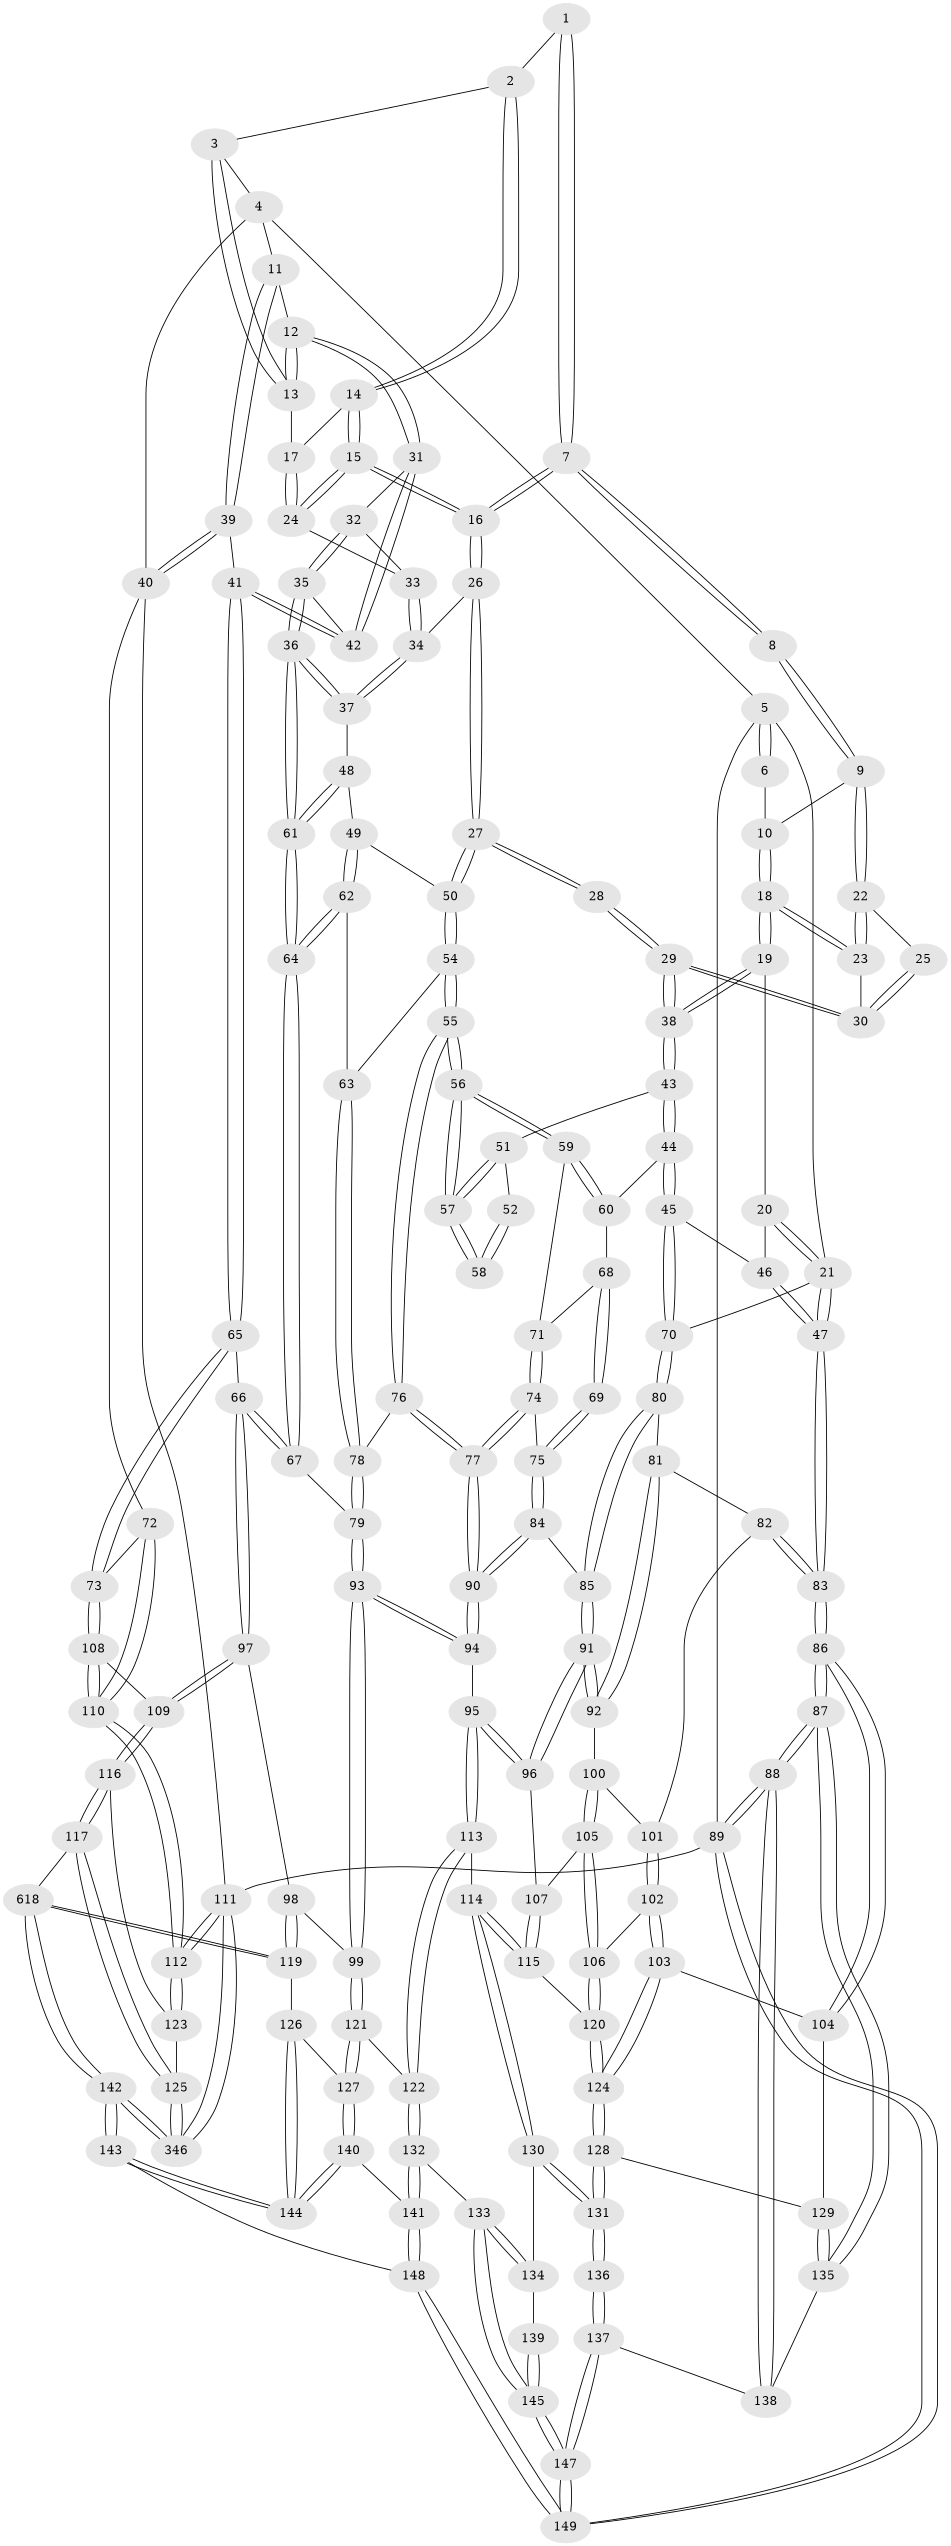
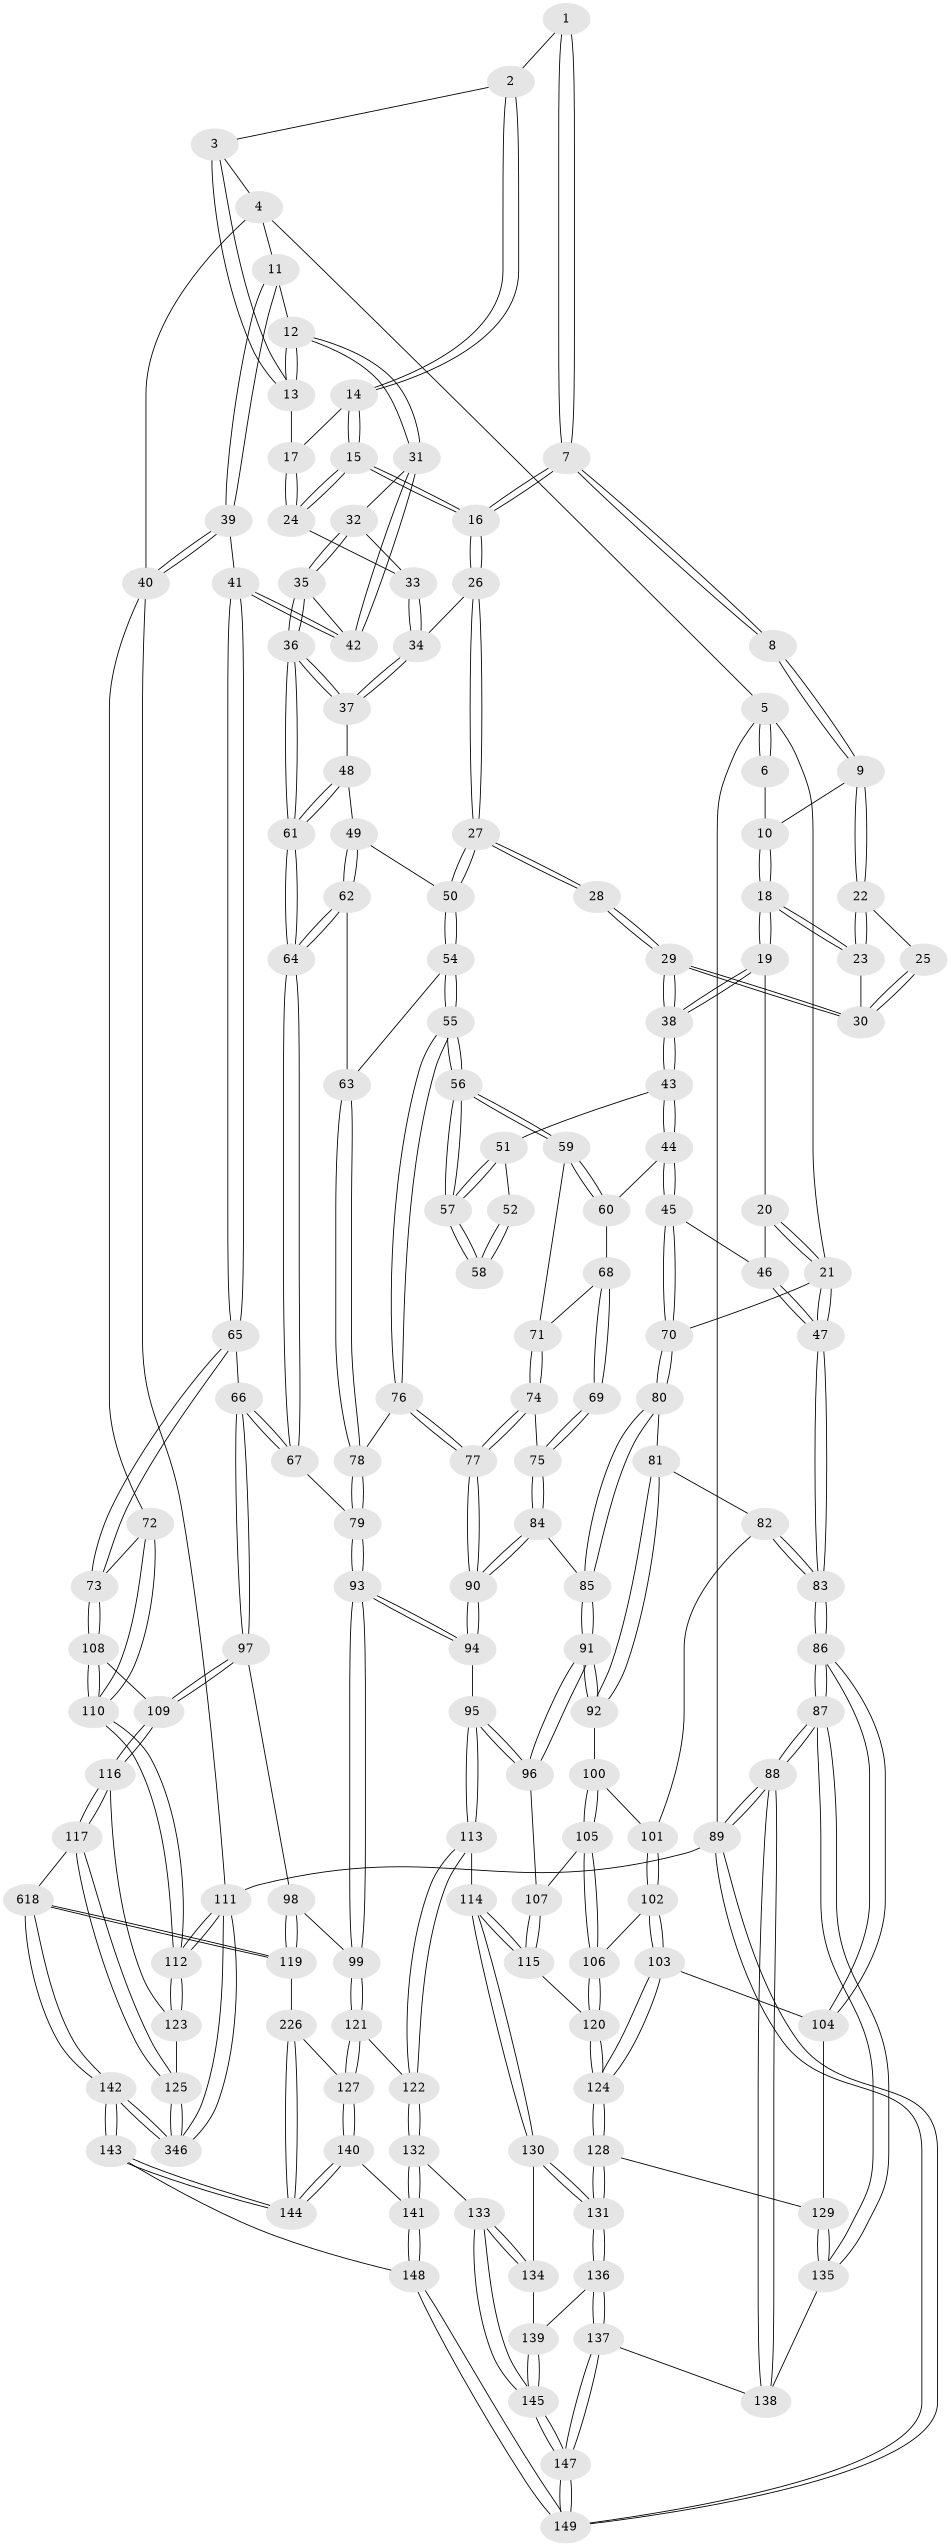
node "126": label "126" -> "226"
edge "136" -- "139": added
